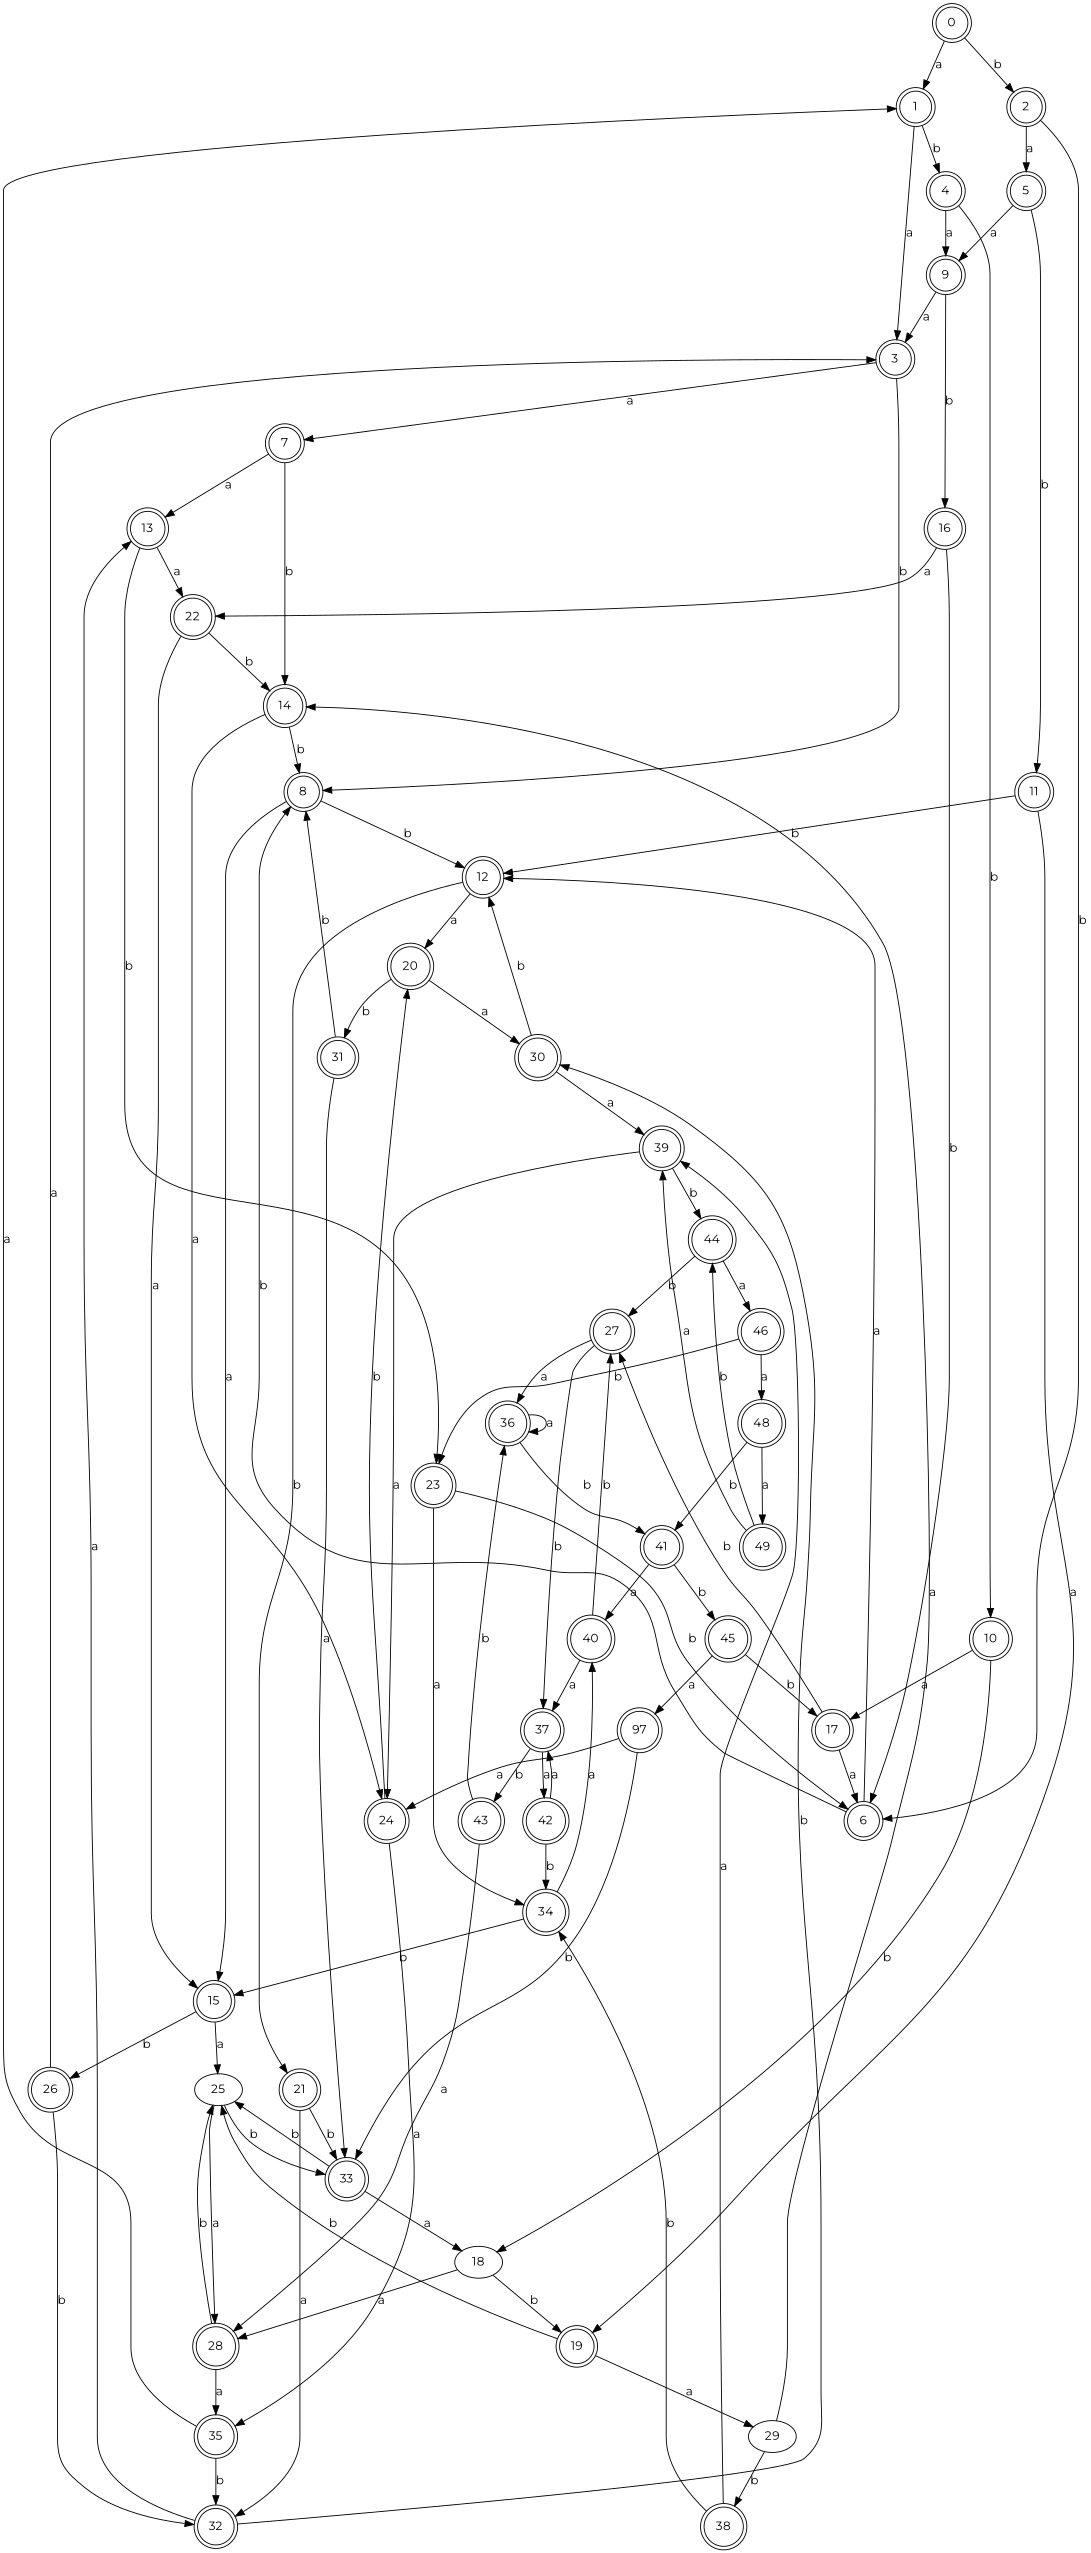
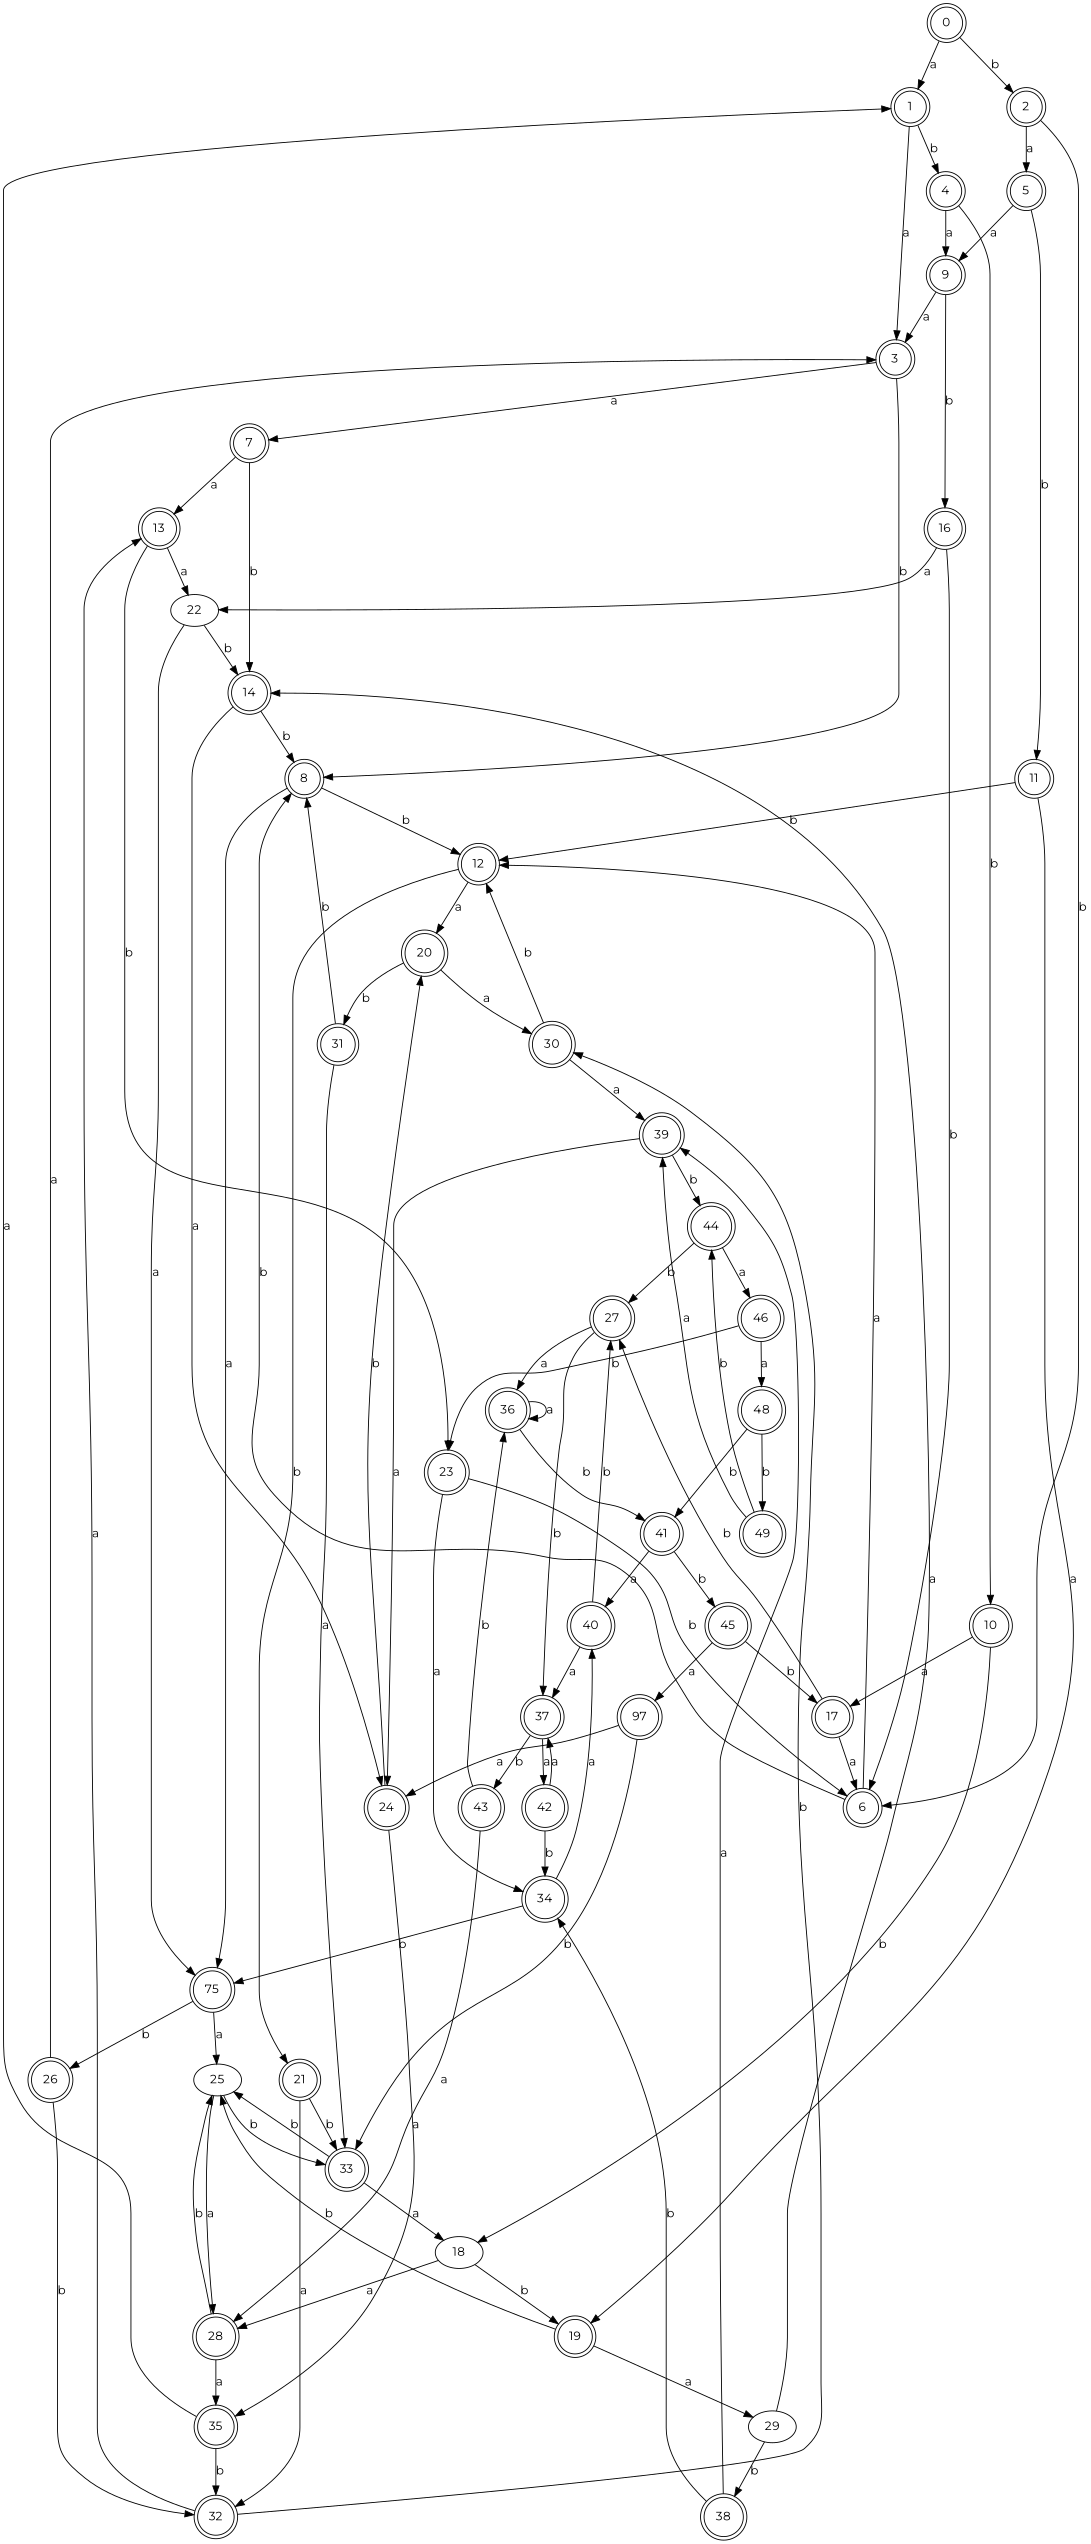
node "22": shape doublecircle -> ellipse
edge "48" -> "49": label "a" -> "b"
node "15": label "15" -> "75"
